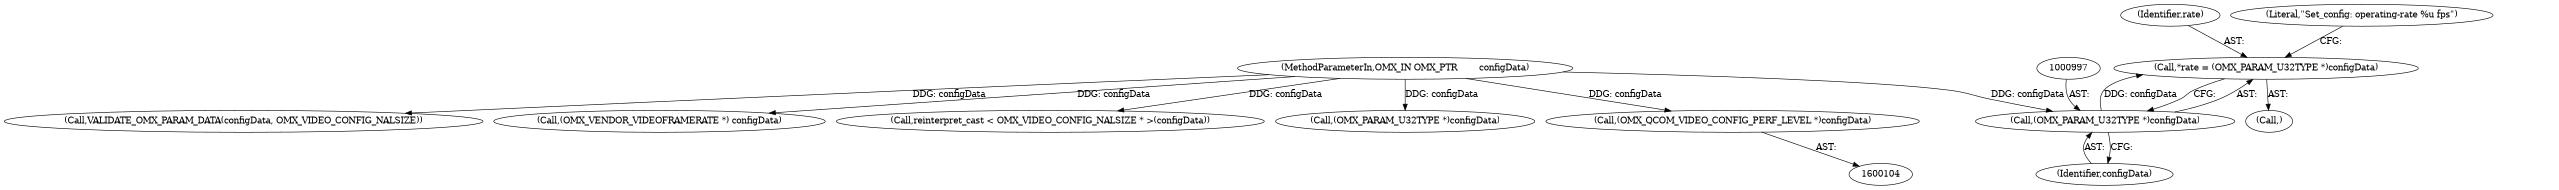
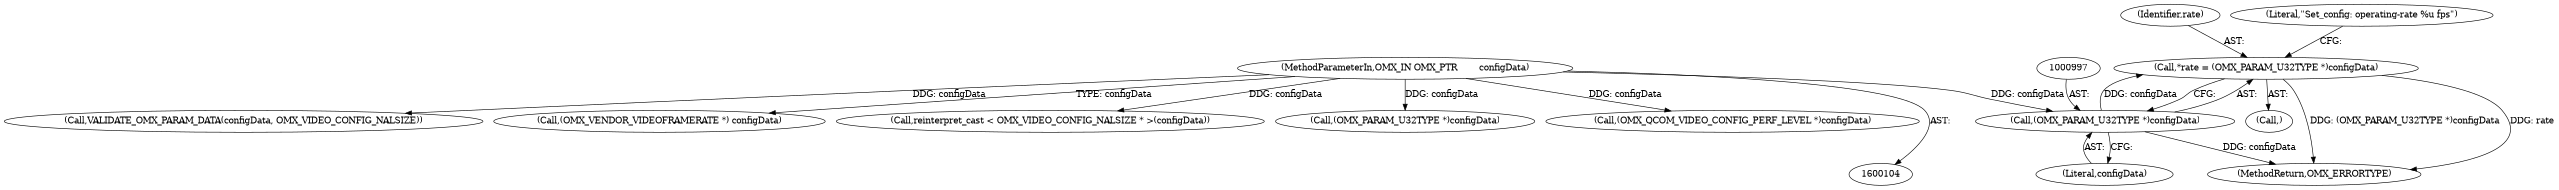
edge "(MethodParameterIn,OMX_IN OMX_PTR        configData)" -> "(Call,(OMX_VENDOR_VIDEOFRAMERATE *) configData)": label "DDG: configData" -> "TYPE: configData"
edge "(Call,(OMX_QCOM_VIDEO_CONFIG_PERF_LEVEL *)configData)" -> "1600104": now "(MethodParameterIn,OMX_IN OMX_PTR        configData)" -> "1600104"
node "(Identifier,configData)": label "(Identifier,configData)" -> "(Literal,configData)"
node "(MethodReturn,OMX_ERRORTYPE)": added
